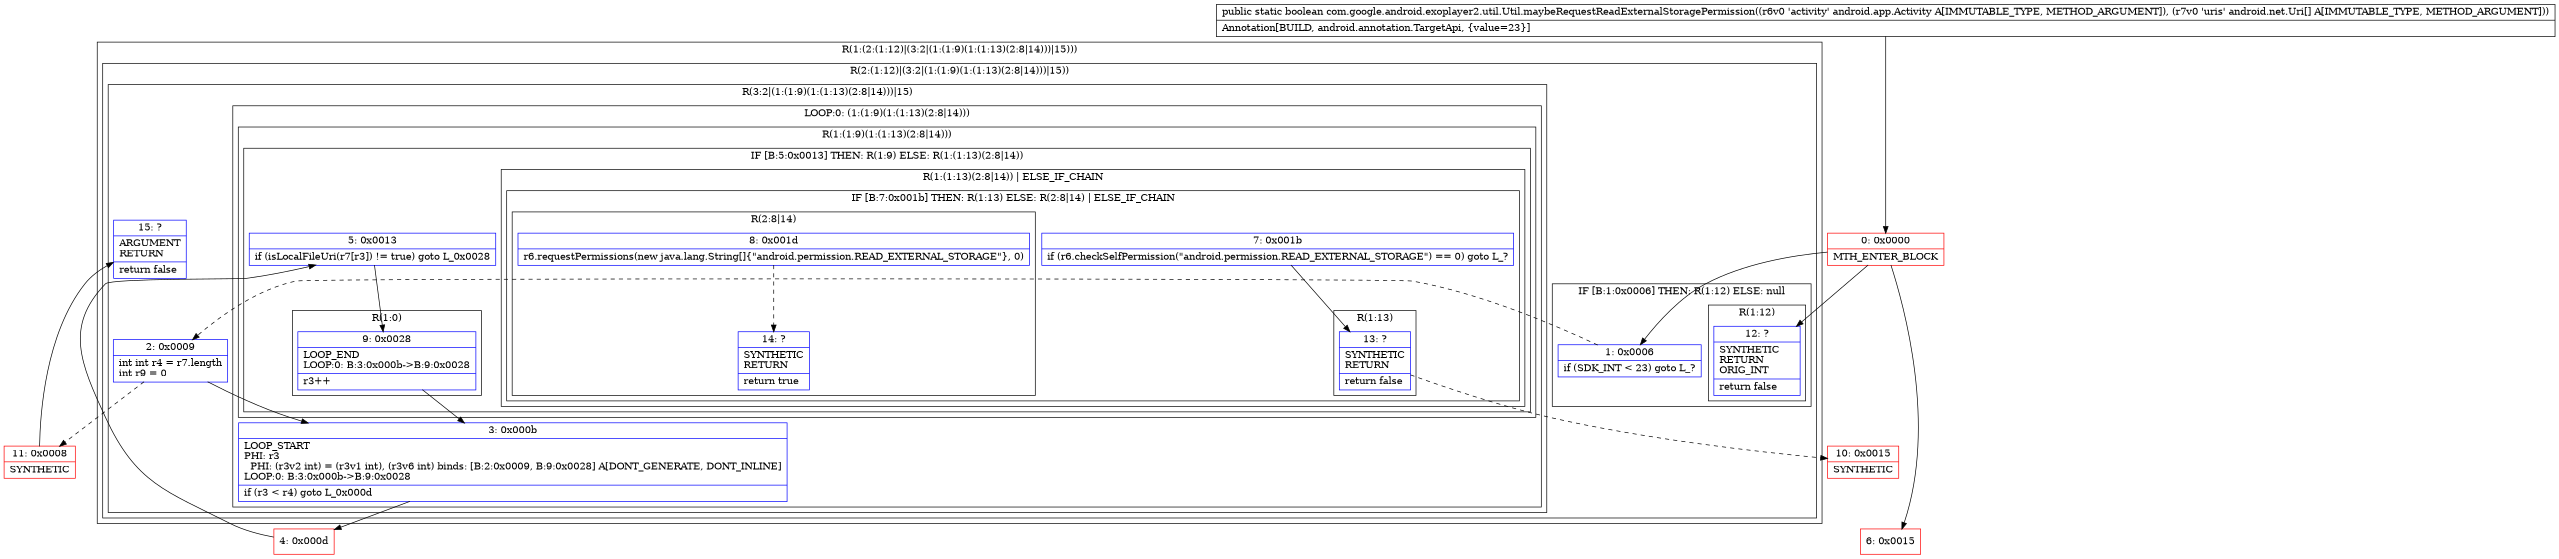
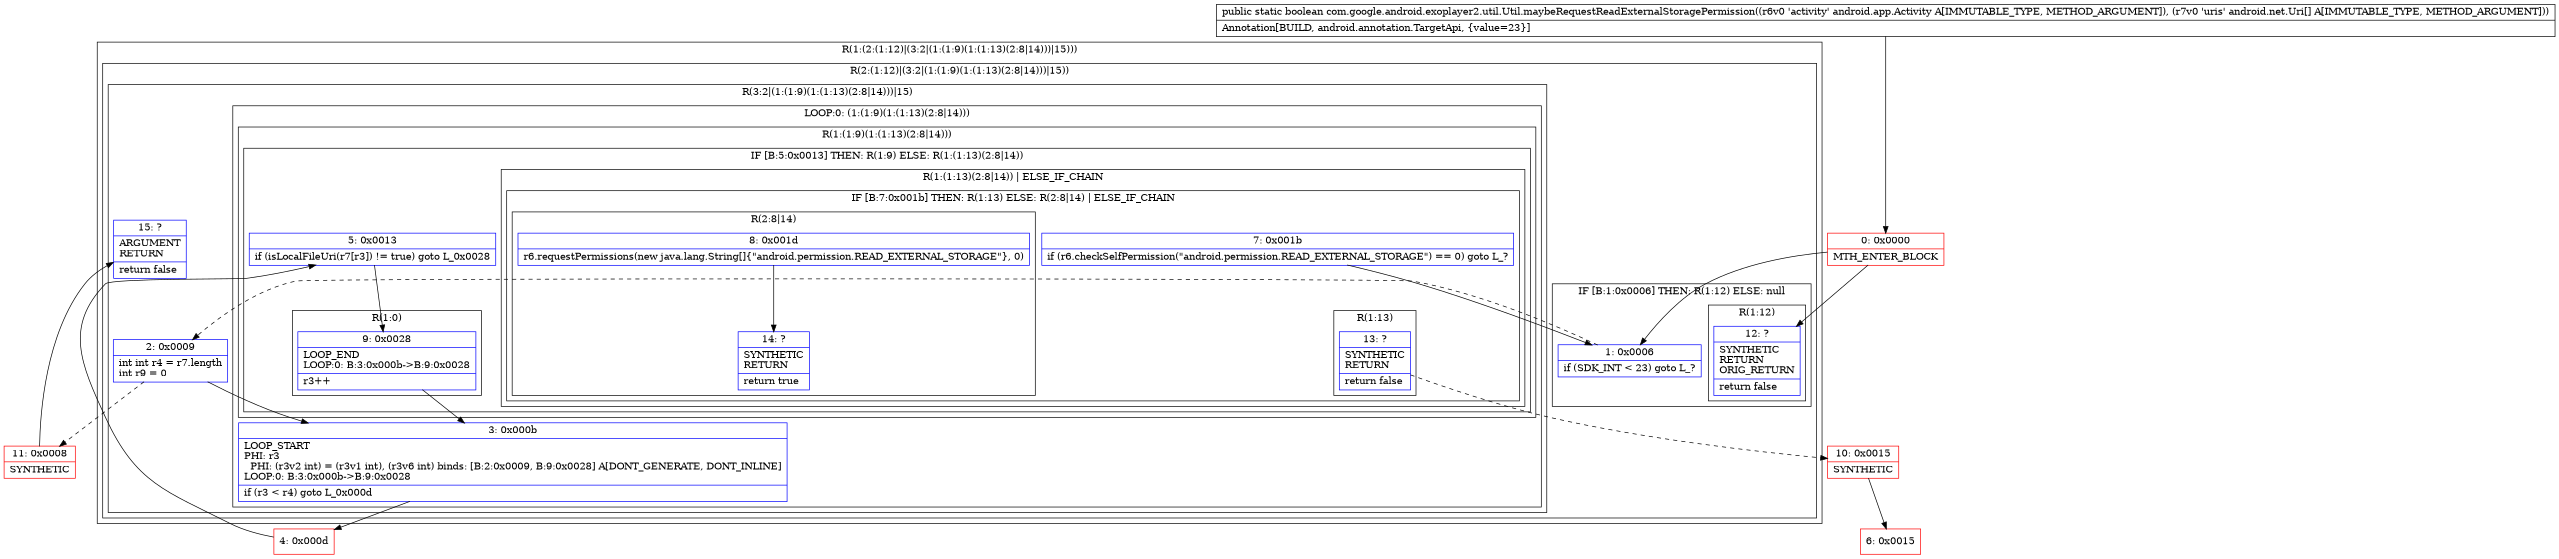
edge "8: 0x001d" -> "14: ?": style dashed -> solid
edge "7: 0x001b" -> "13: ?": now "7: 0x001b" -> "1: 0x0006"
node "12: ?": text "ORIG_INT" -> "ORIG_RETURN"
edge "0: 0x0000" -> "6: 0x0015": now "10: 0x0015" -> "6: 0x0015"
